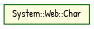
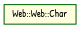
node "System::Web::Char": label "System::Web::Char" -> "Web::Web::Char"
